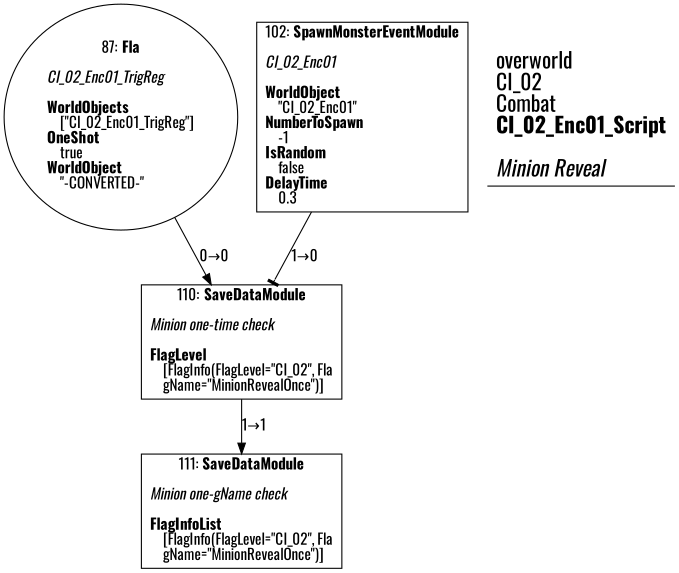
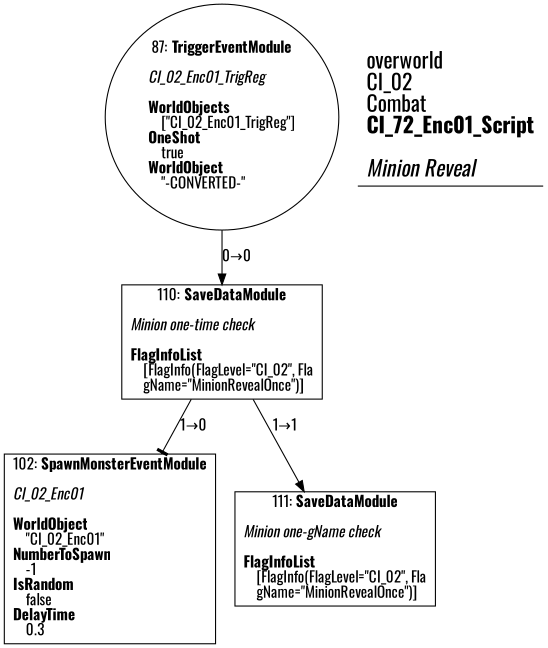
node "87:": text "Fla" -> "TriggerEventModule"
node "overworld": text "CI_02_Enc01_Script" -> "CI_72_Enc01_Script"
edge "102:" -> "110:": reversed
node "110:": text "FlagLevel" -> "FlagInfoList"
